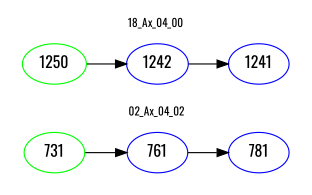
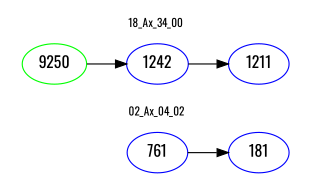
cluster "18_Ax_04_00": label "18_Ax_04_00" -> "18_Ax_34_00"
node "1250": label "1250" -> "9250"
node "1241": label "1241" -> "1211"
node "731": removed
node "781": label "781" -> "181"
